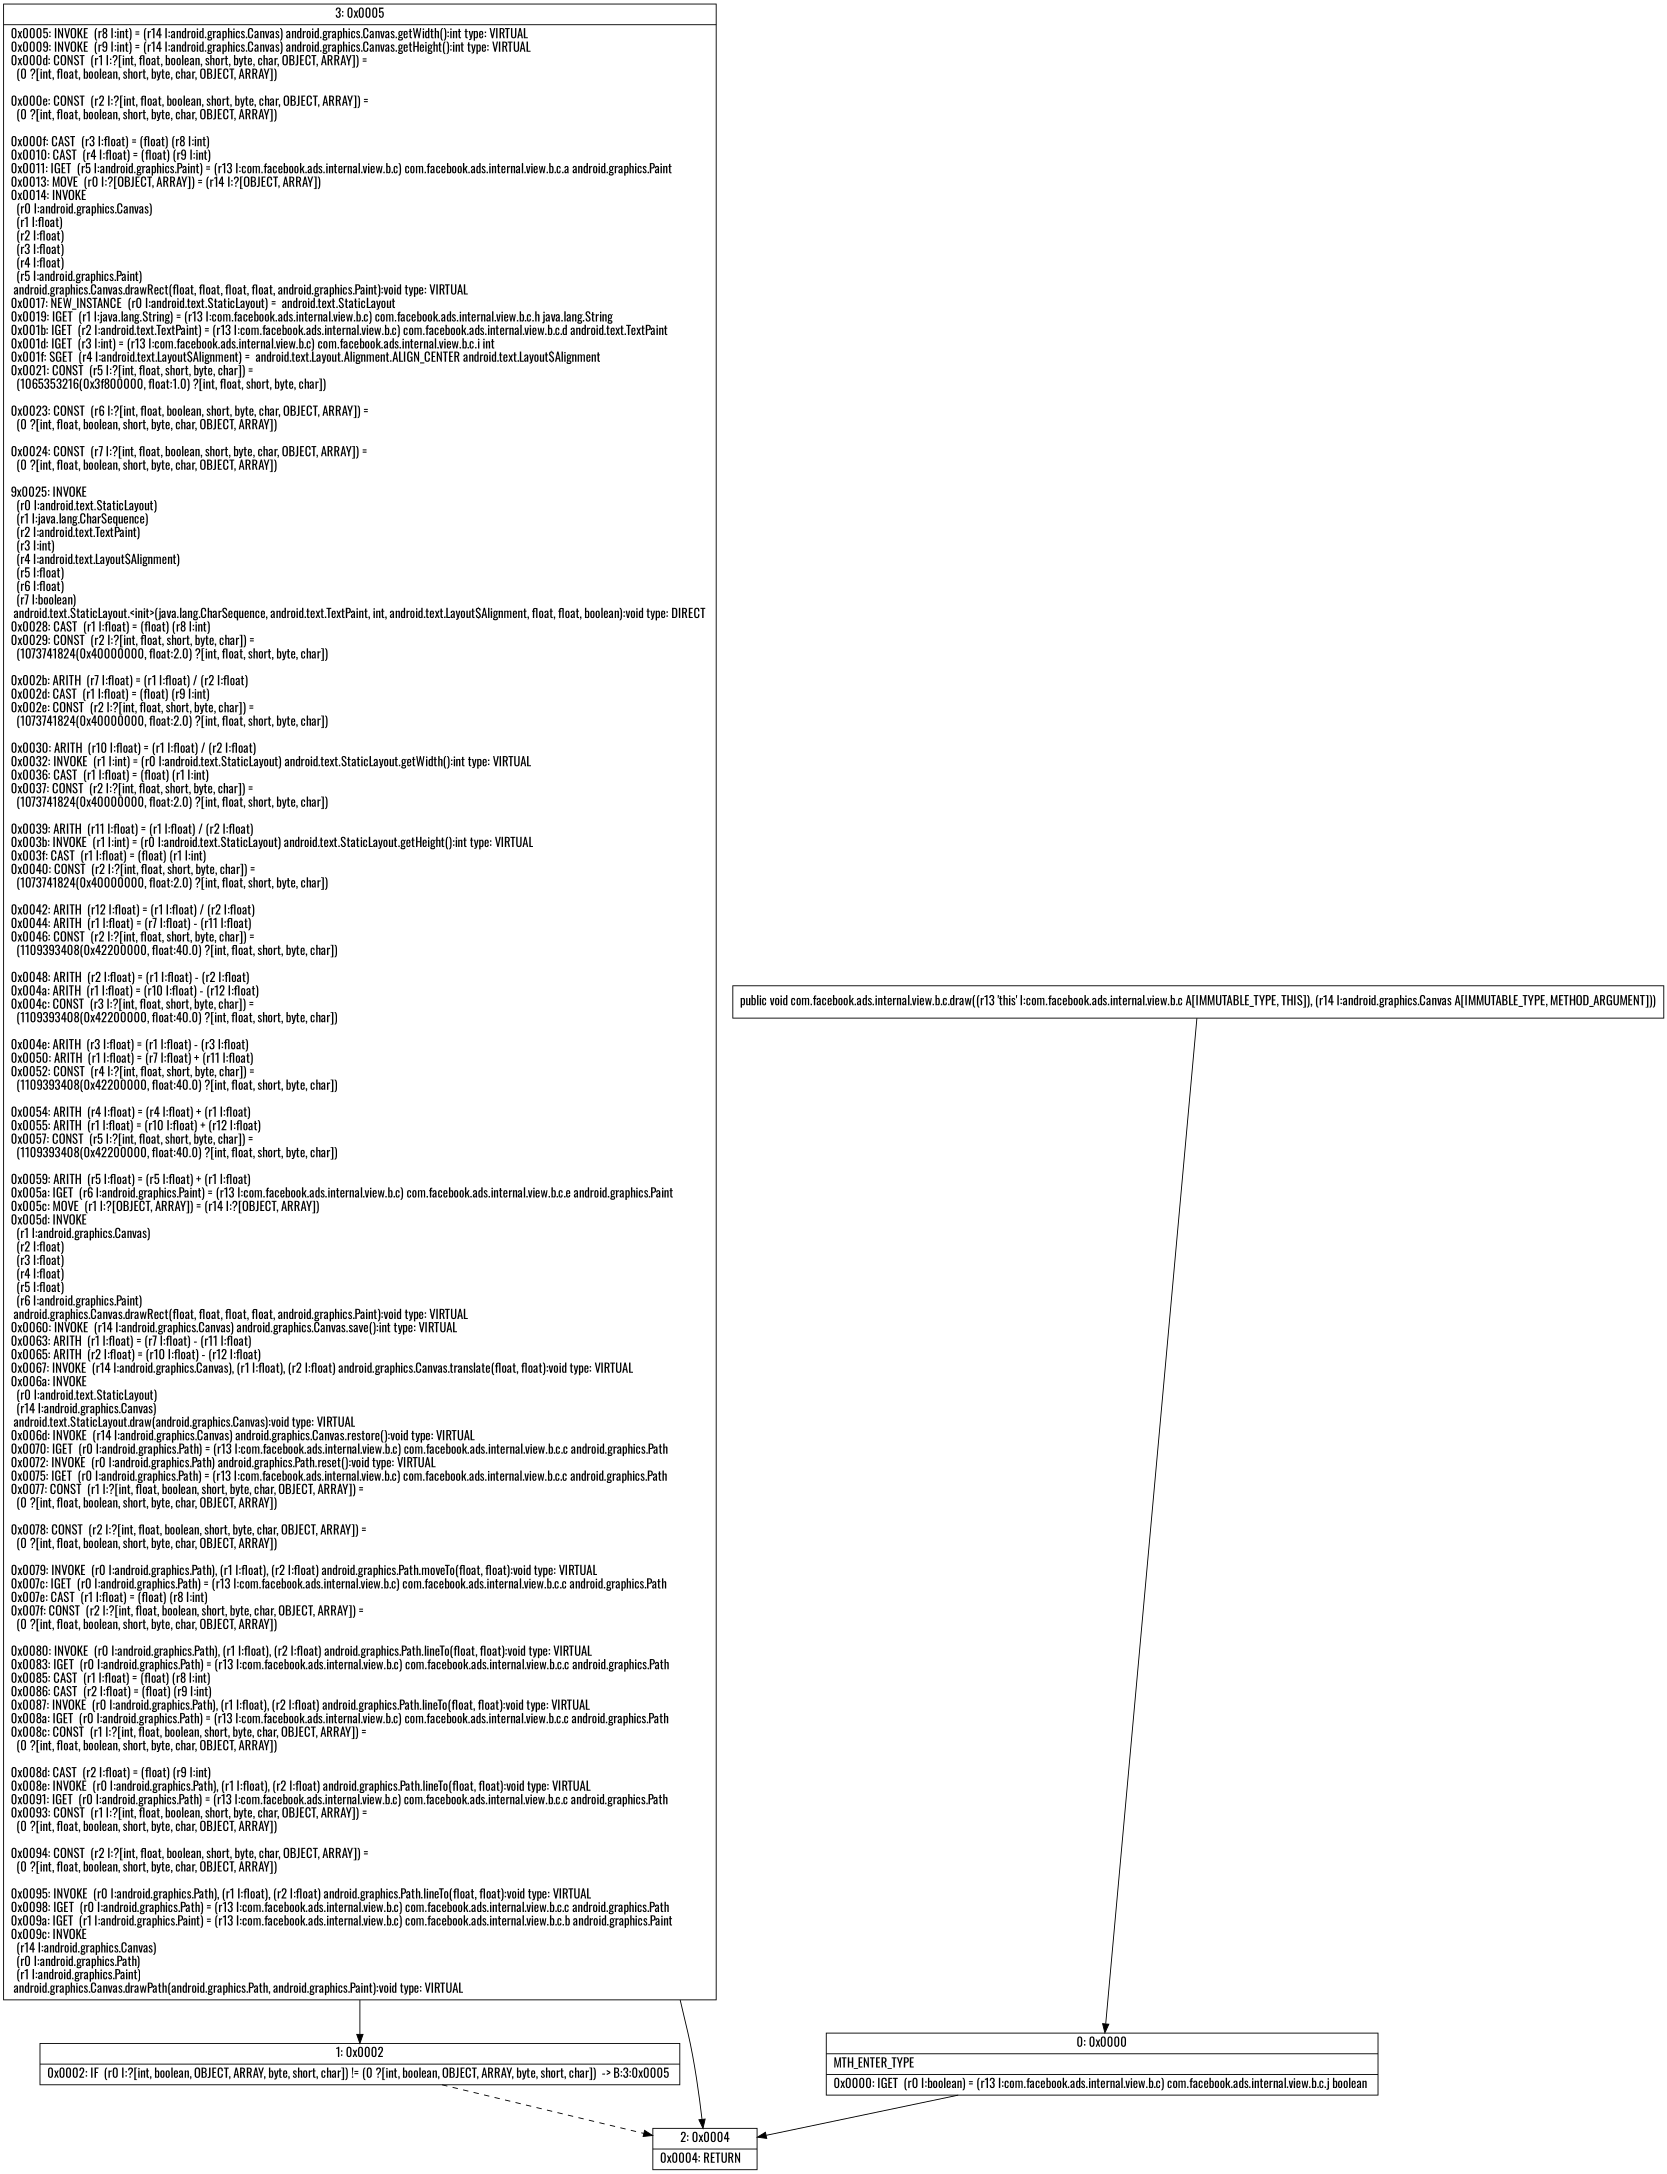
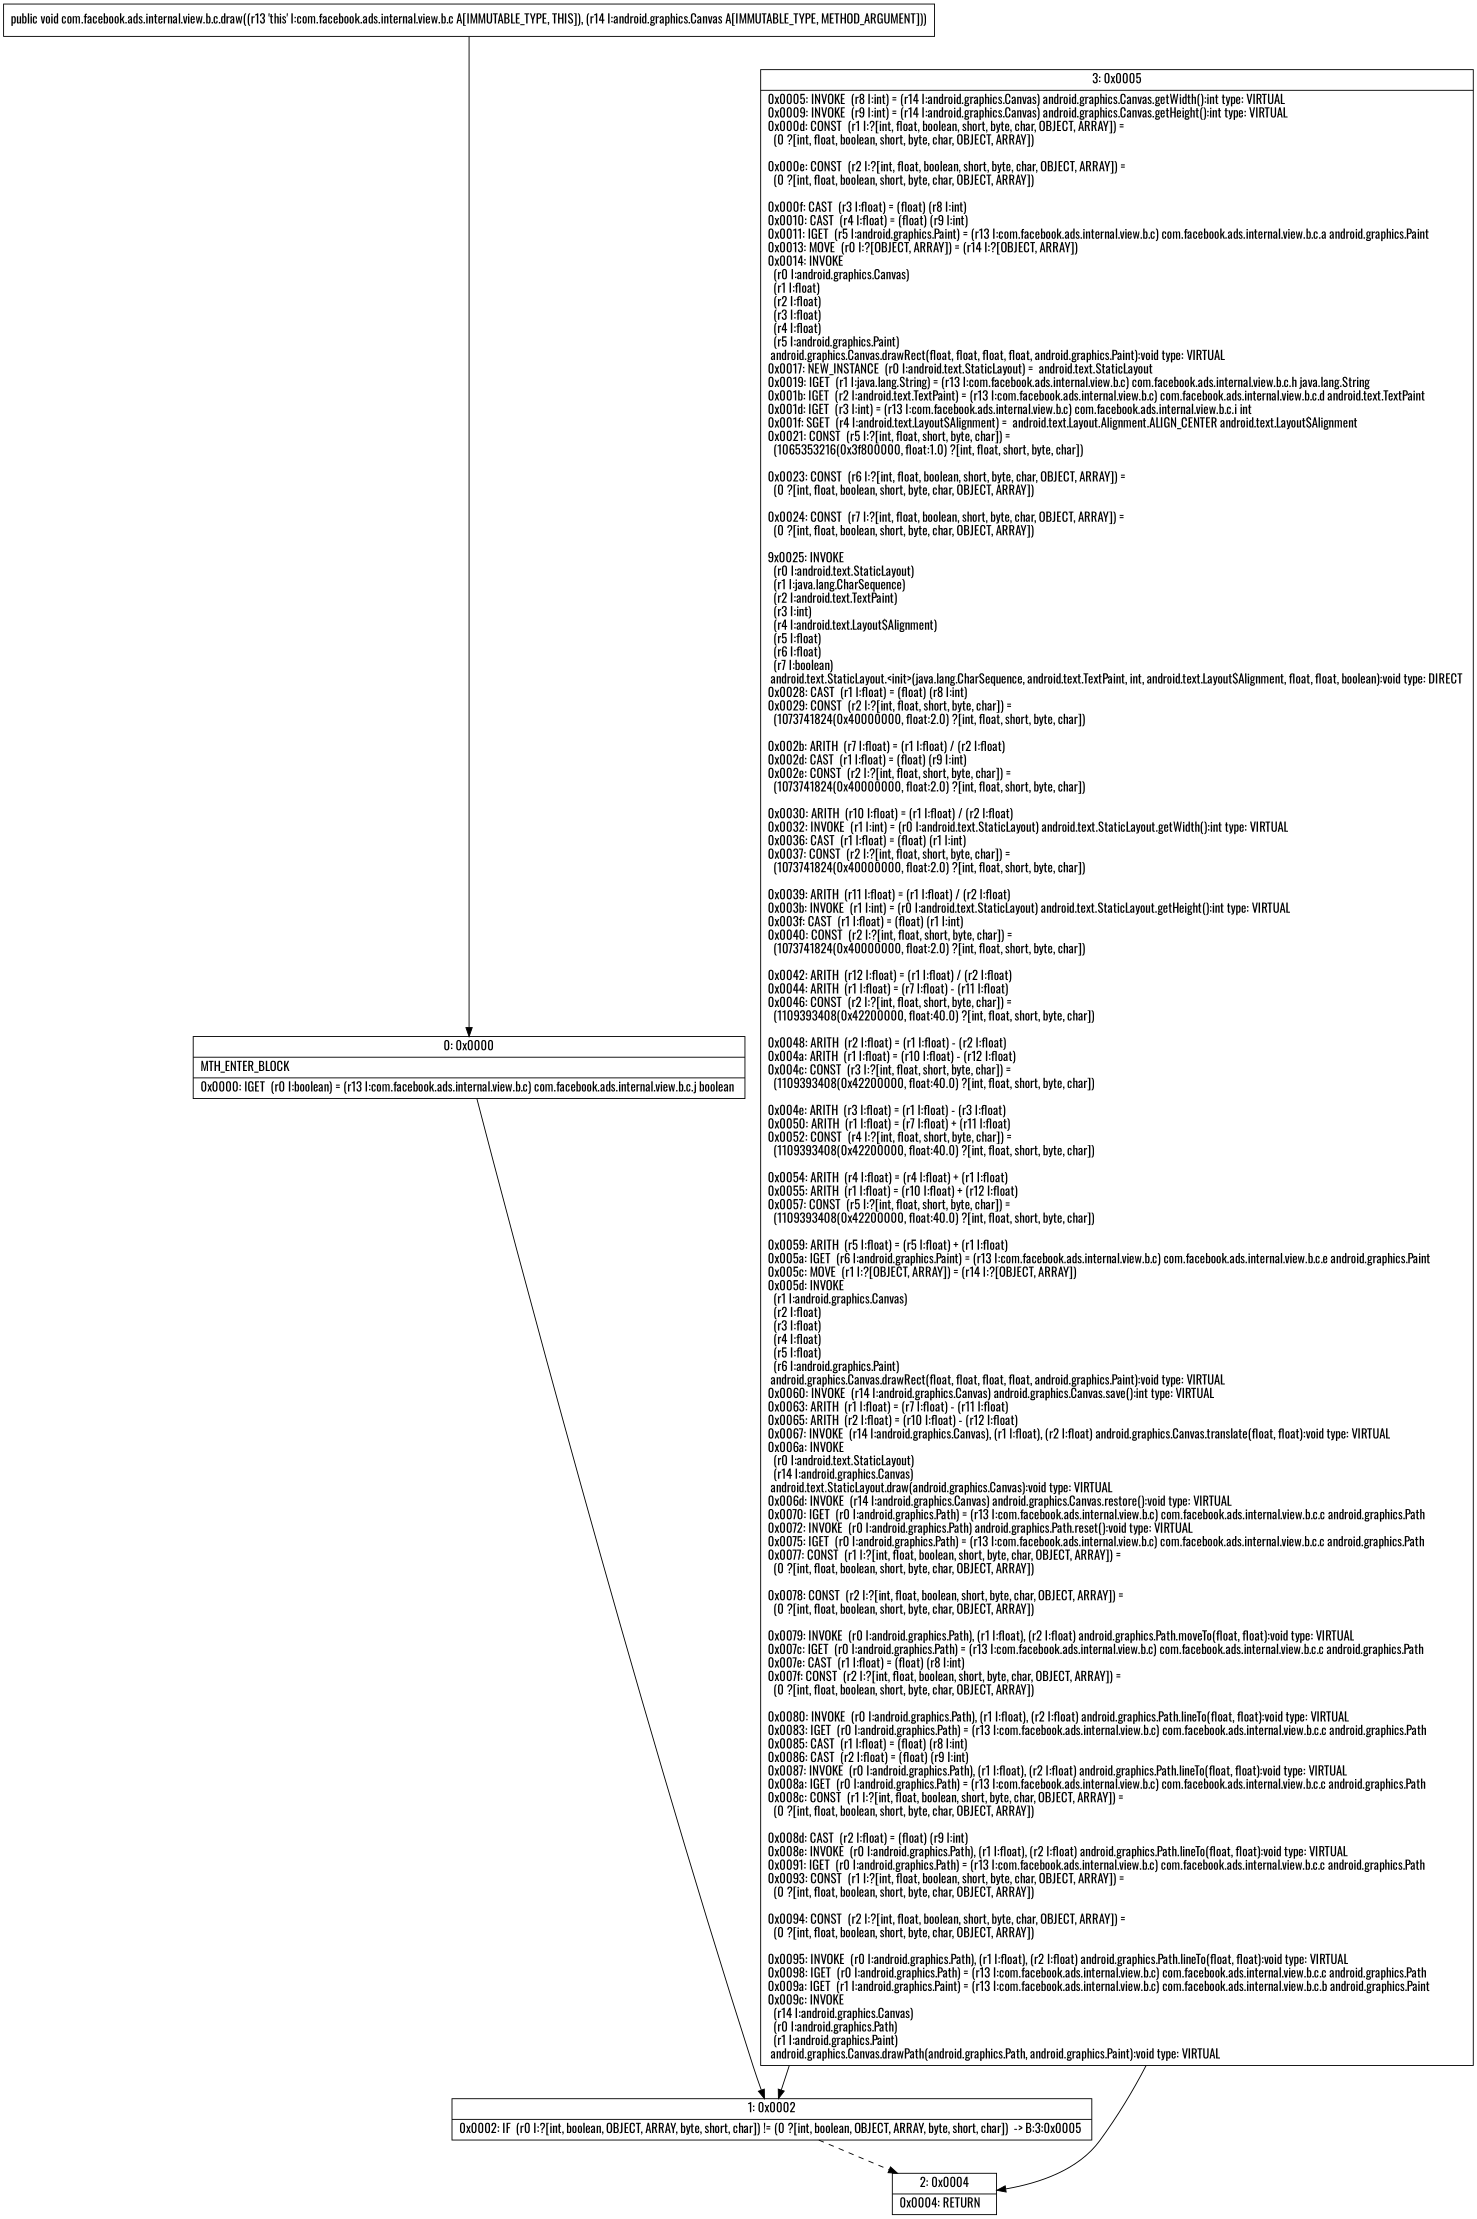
node "0: 0x0000": text "MTH_ENTER_TYPE" -> "MTH_ENTER_BLOCK"
edge "0: 0x0000" -> "2: 0x0004": now "0: 0x0000" -> "1: 0x0002"
